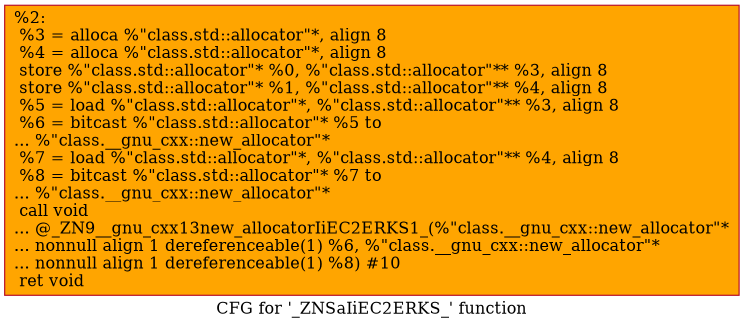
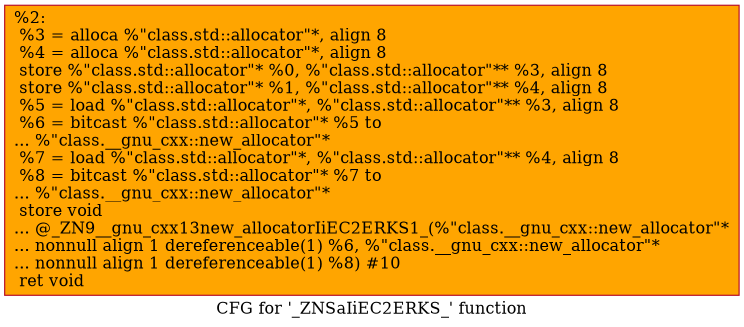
node "%2:": text "call void" -> "store void"
